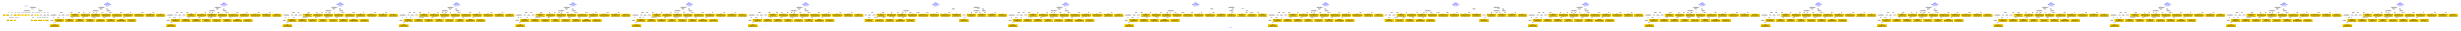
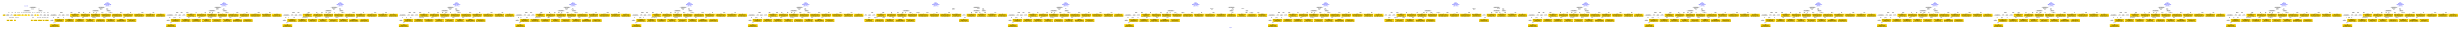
node "DateOfWork": fillcolor gold -> lightgray
